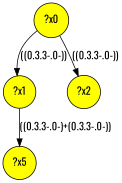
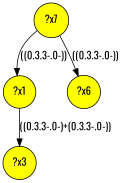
node "?x0": label "?x0" -> "?x7"
node "?x2": label "?x2" -> "?x6"
node "?x5": label "?x5" -> "?x3"
